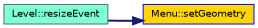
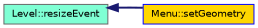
edge "Level::resizeEvent" -> "Menu::setGeometry": reversed
